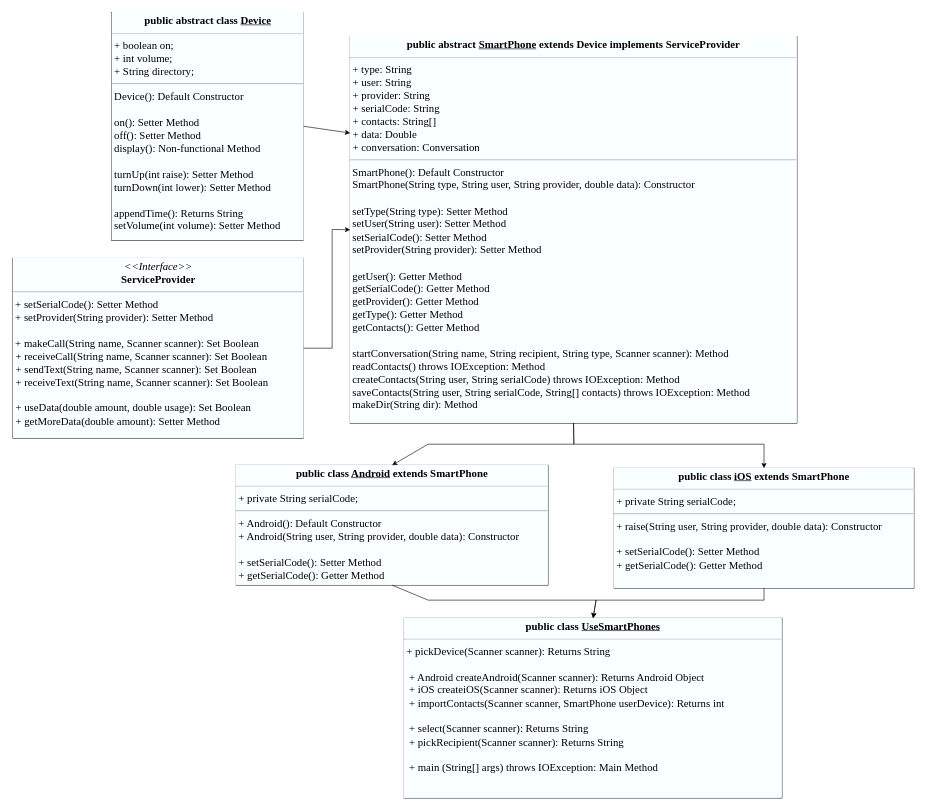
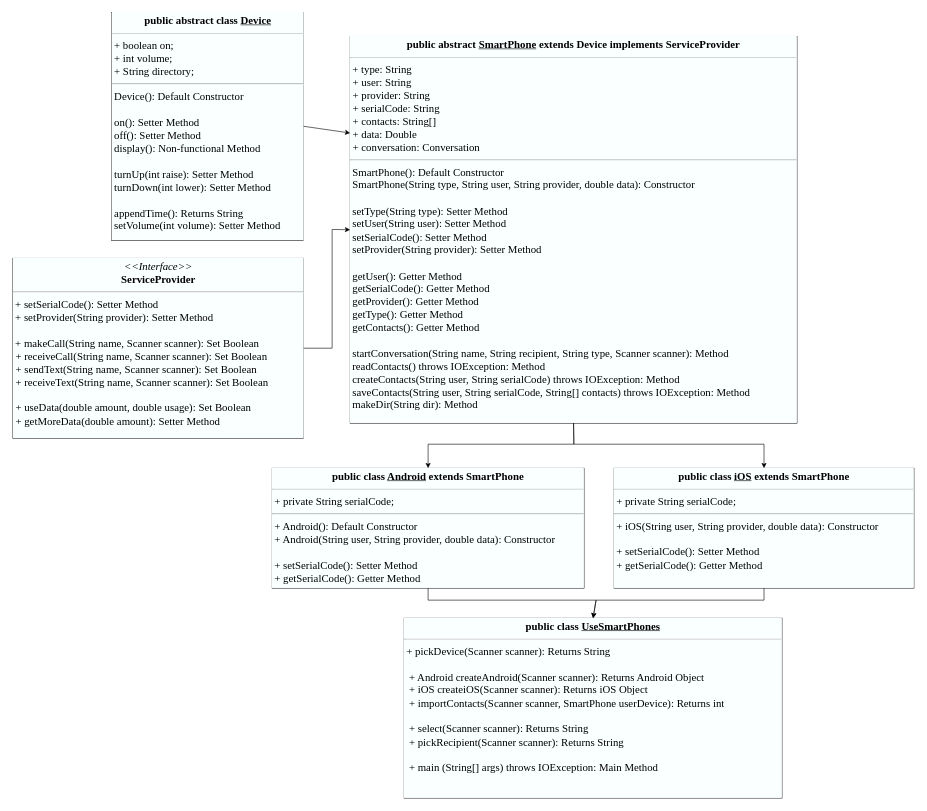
node "public class iOS extends SmartPhone + private String serialCode; + raise(String user, String provider, double data): Constructor + setSerialCode(): Setter Method+ getSerialCode(): Getter Method": label "public class iOS extends SmartPhone + private String serialCode; + raise(String user, String provider, double data): Constructor + setSerialCode(): Setter Method+ getSerialCode(): Getter Method" -> "public class iOS extends SmartPhone + private String serialCode; + iOS(String user, String provider, double data): Constructor + setSerialCode(): Setter Method+ getSerialCode(): Getter Method"
node "public class Android extends SmartPhone + private String serialCode; + Android(): Default Constructor + Android(String user, String provider, double data): Constructor + setSerialCode(): Setter Method+ getSerialCode(): Getter Method": moved (392, 525) -> (428, 528)
